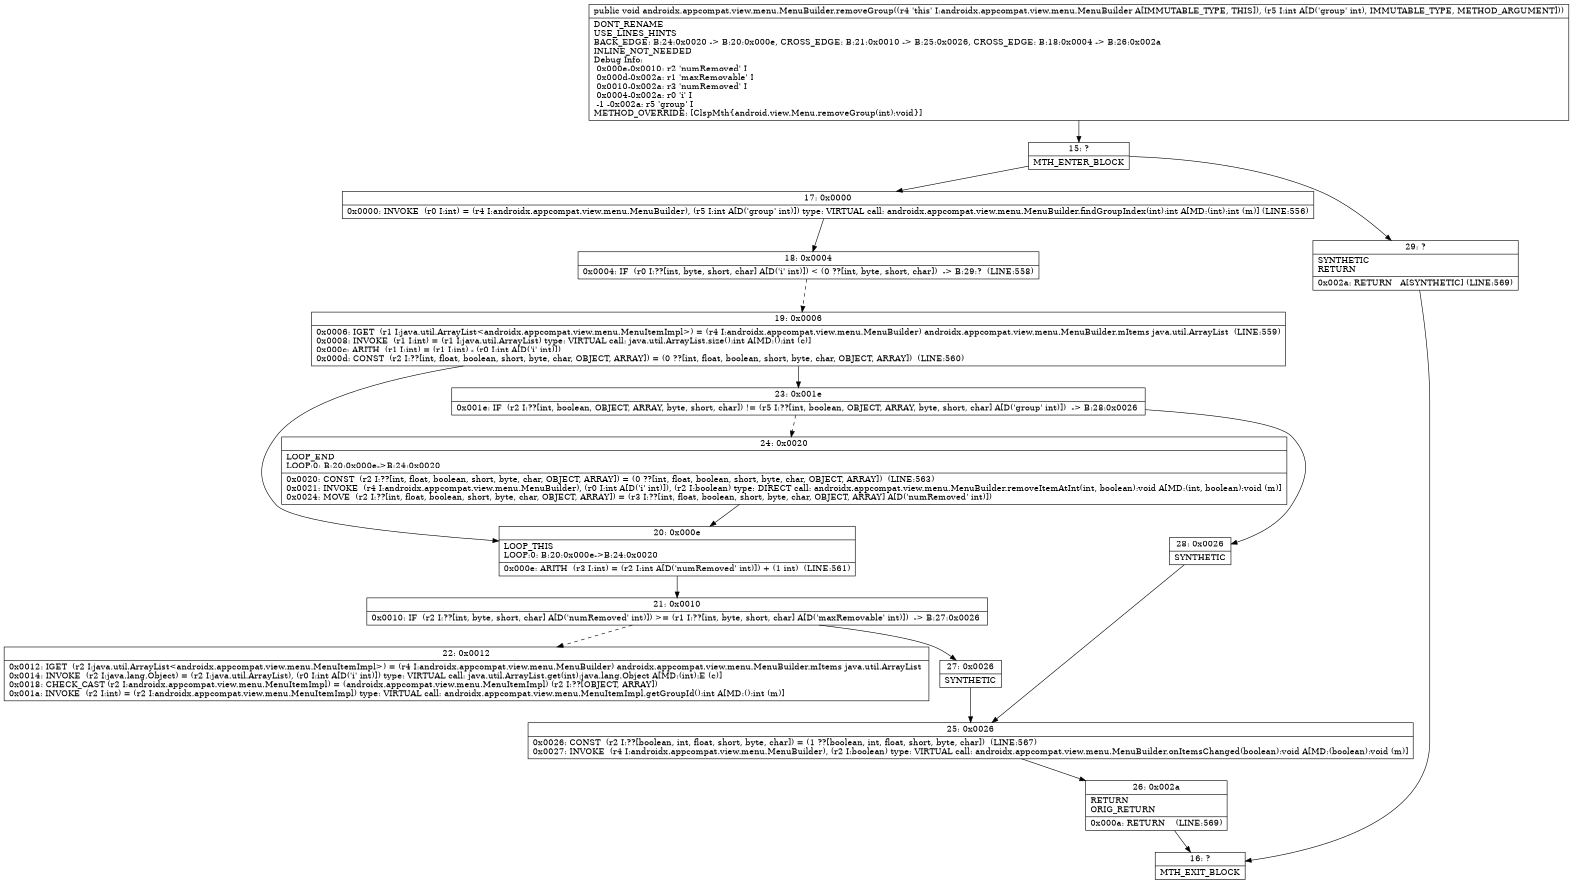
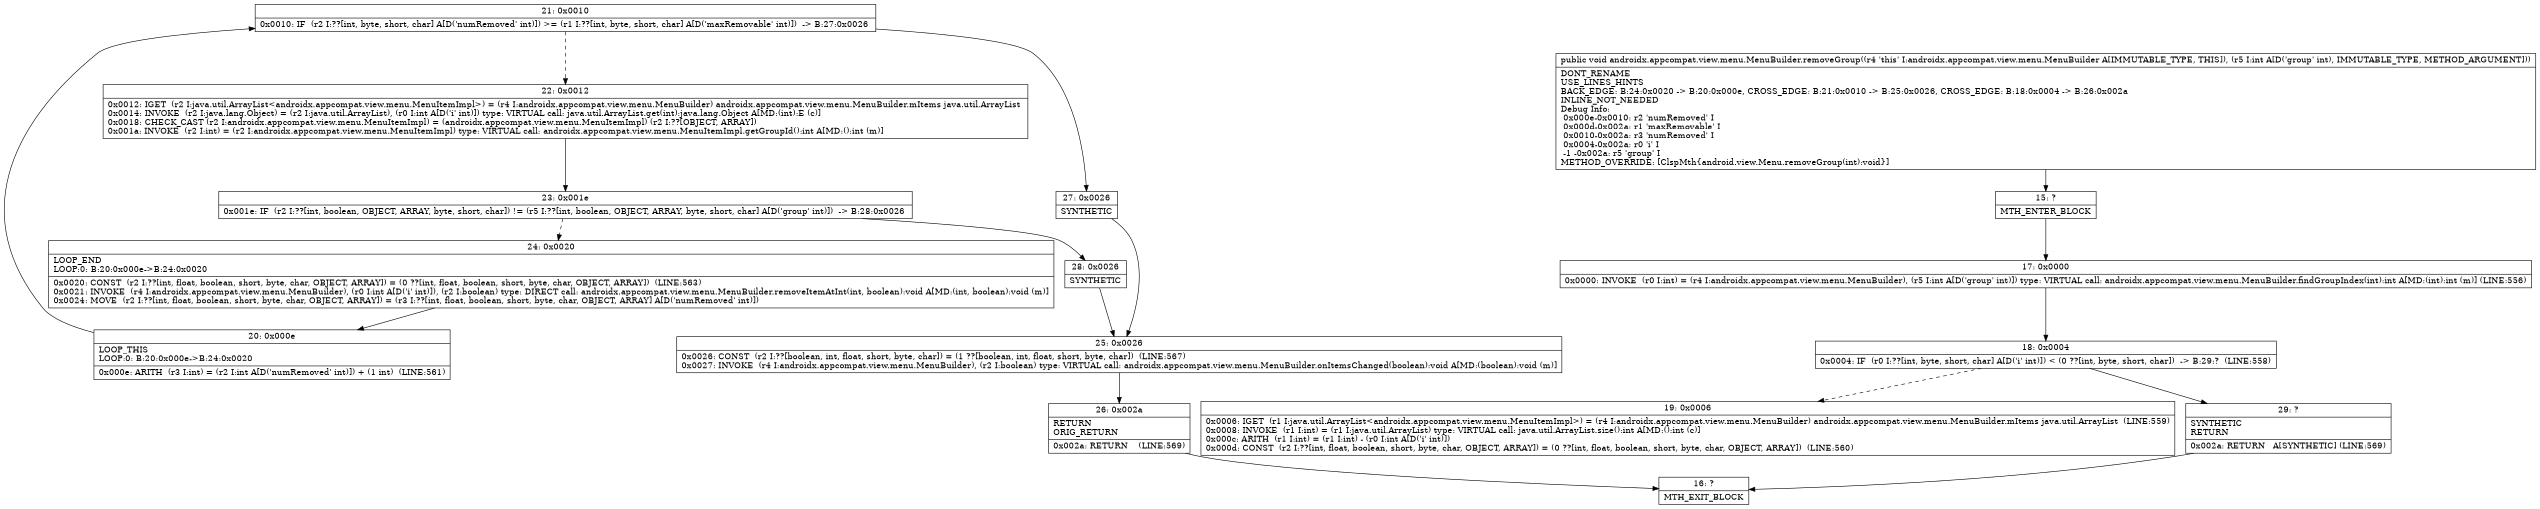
edge "15: ?" -> "29: ?": now "18: 0x0004" -> "29: ?"
edge "19: 0x0006" -> "23: 0x001e": now "22: 0x0012" -> "23: 0x001e"
edge "19: 0x0006" -> "20: 0x000e": removed
node "26: 0x002a": text "0x000a: RETURN    (LINE:569)" -> "0x002a: RETURN    (LINE:569)"
